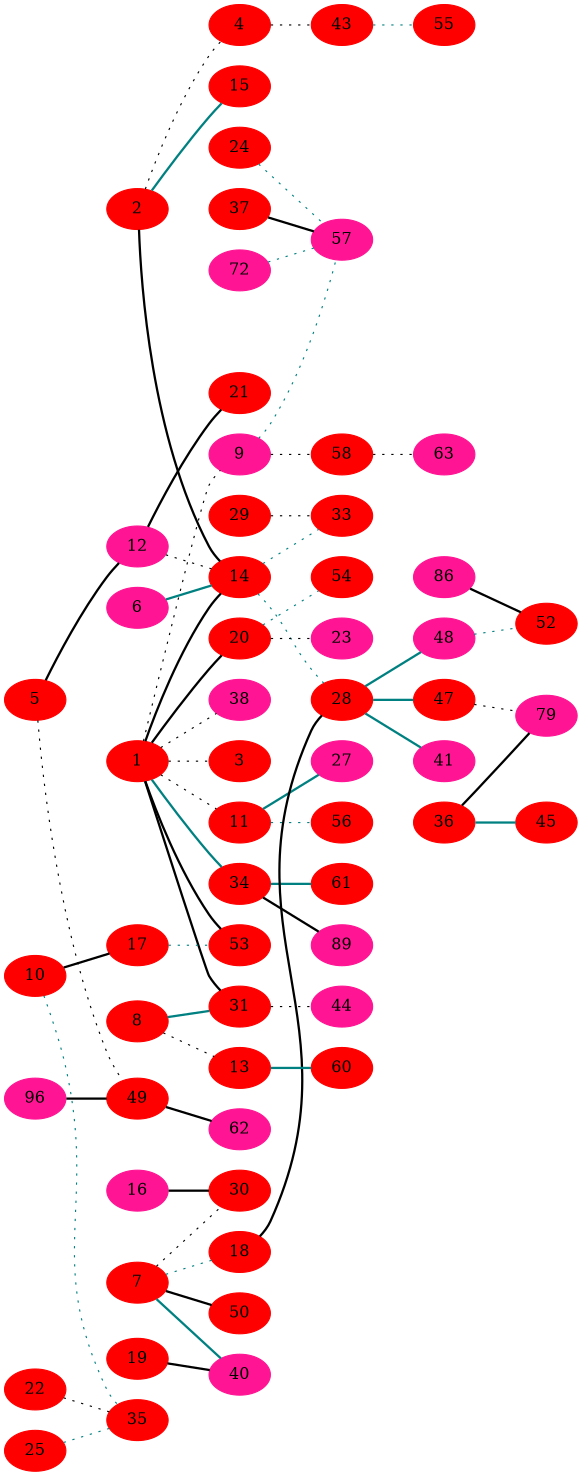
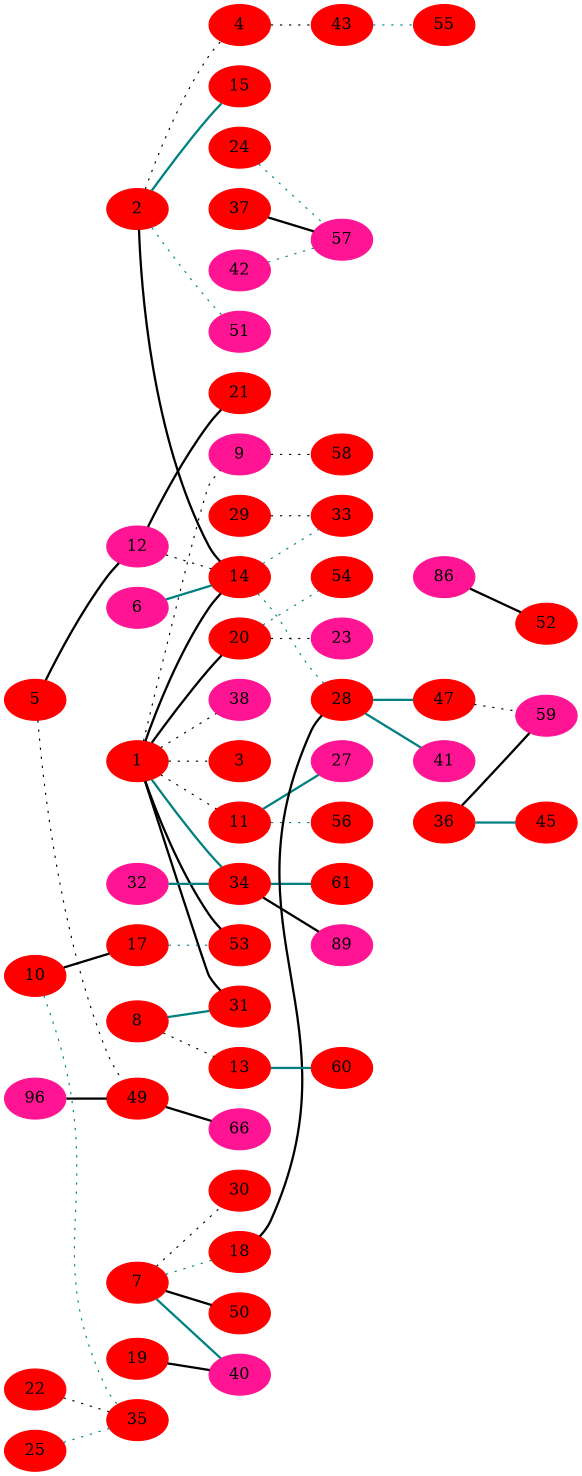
node "72": label "72" -> "42"
node "51": added
edge "57" -- "9": removed
node "63": removed
node "48": removed
node "79": label "79" -> "59"
node "32": added
node "44": removed
node "62": label "62" -> "66"
node "16": removed
